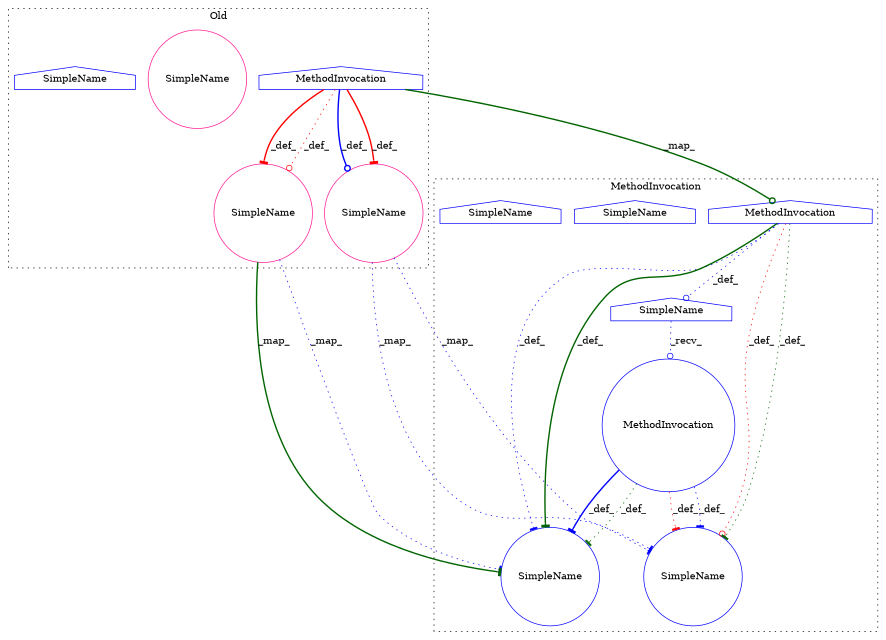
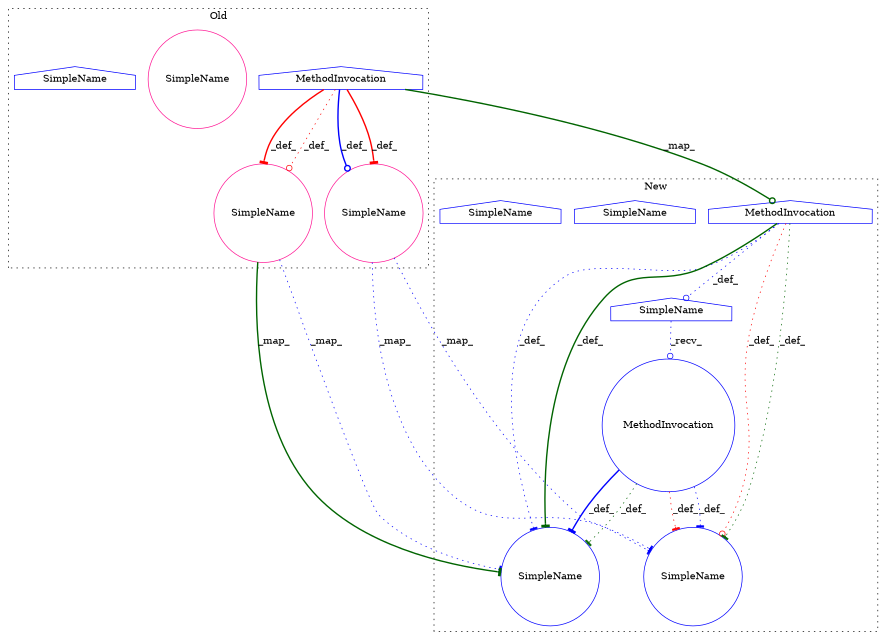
cluster "MethodInvocation": label "MethodInvocation" -> "New"
